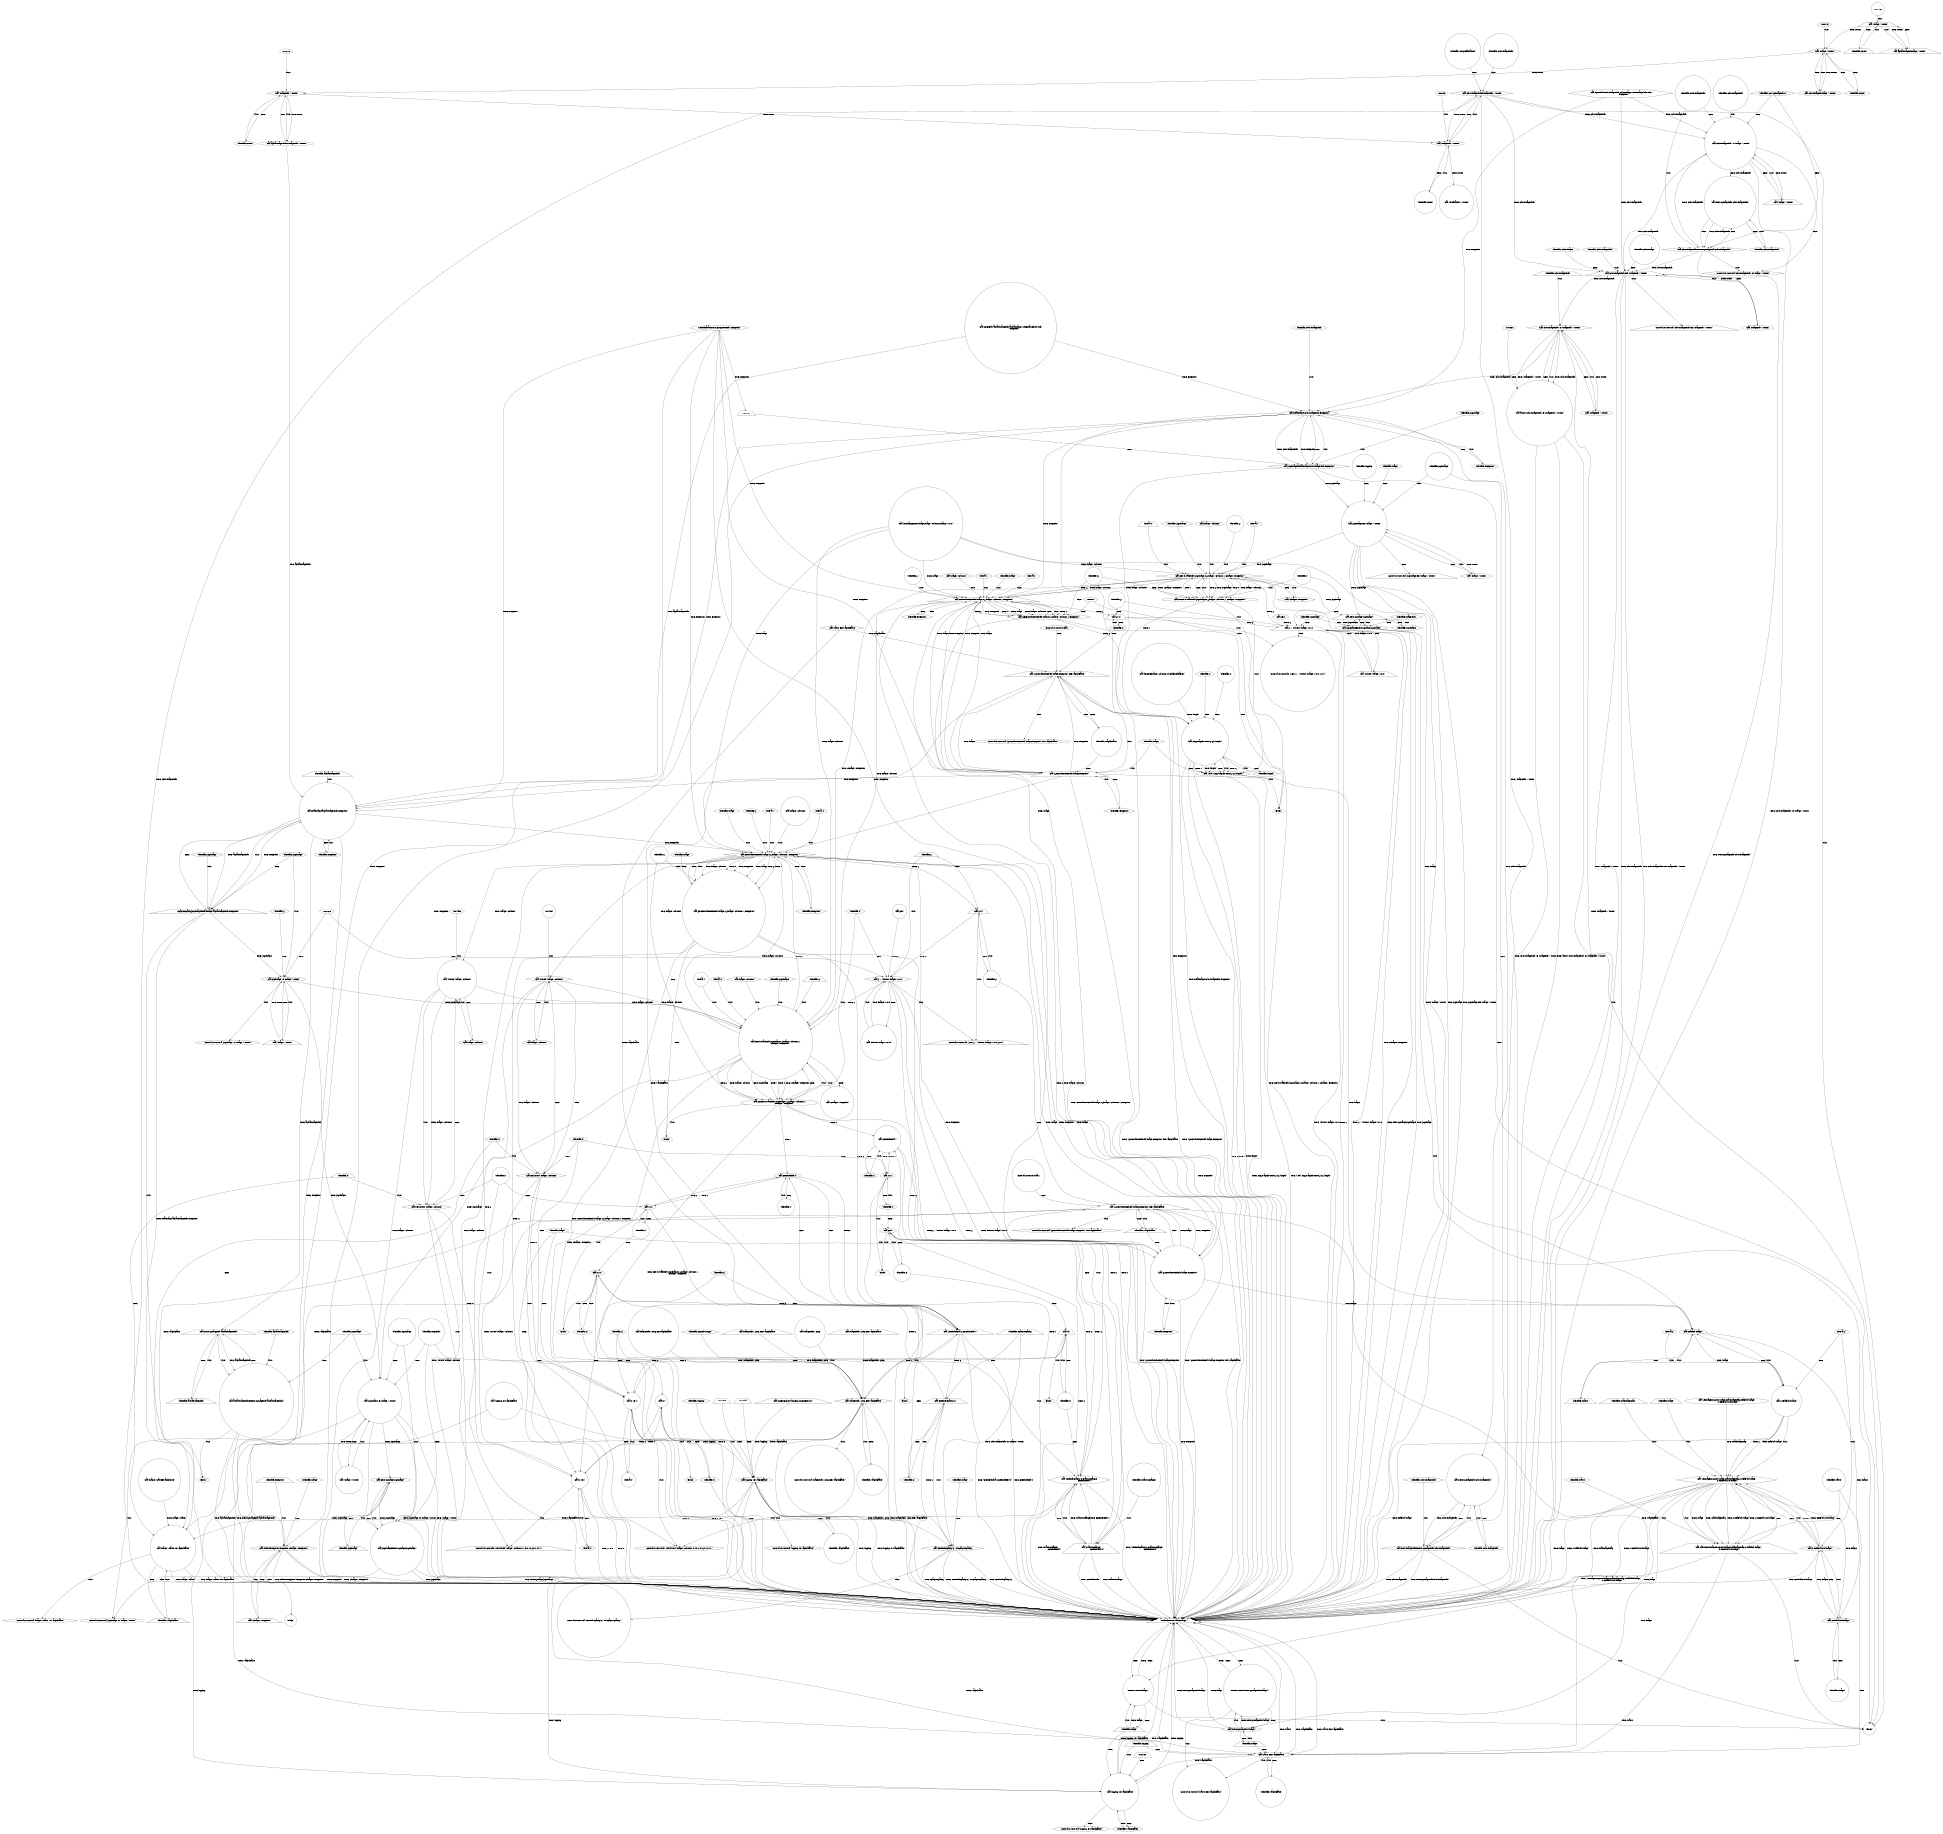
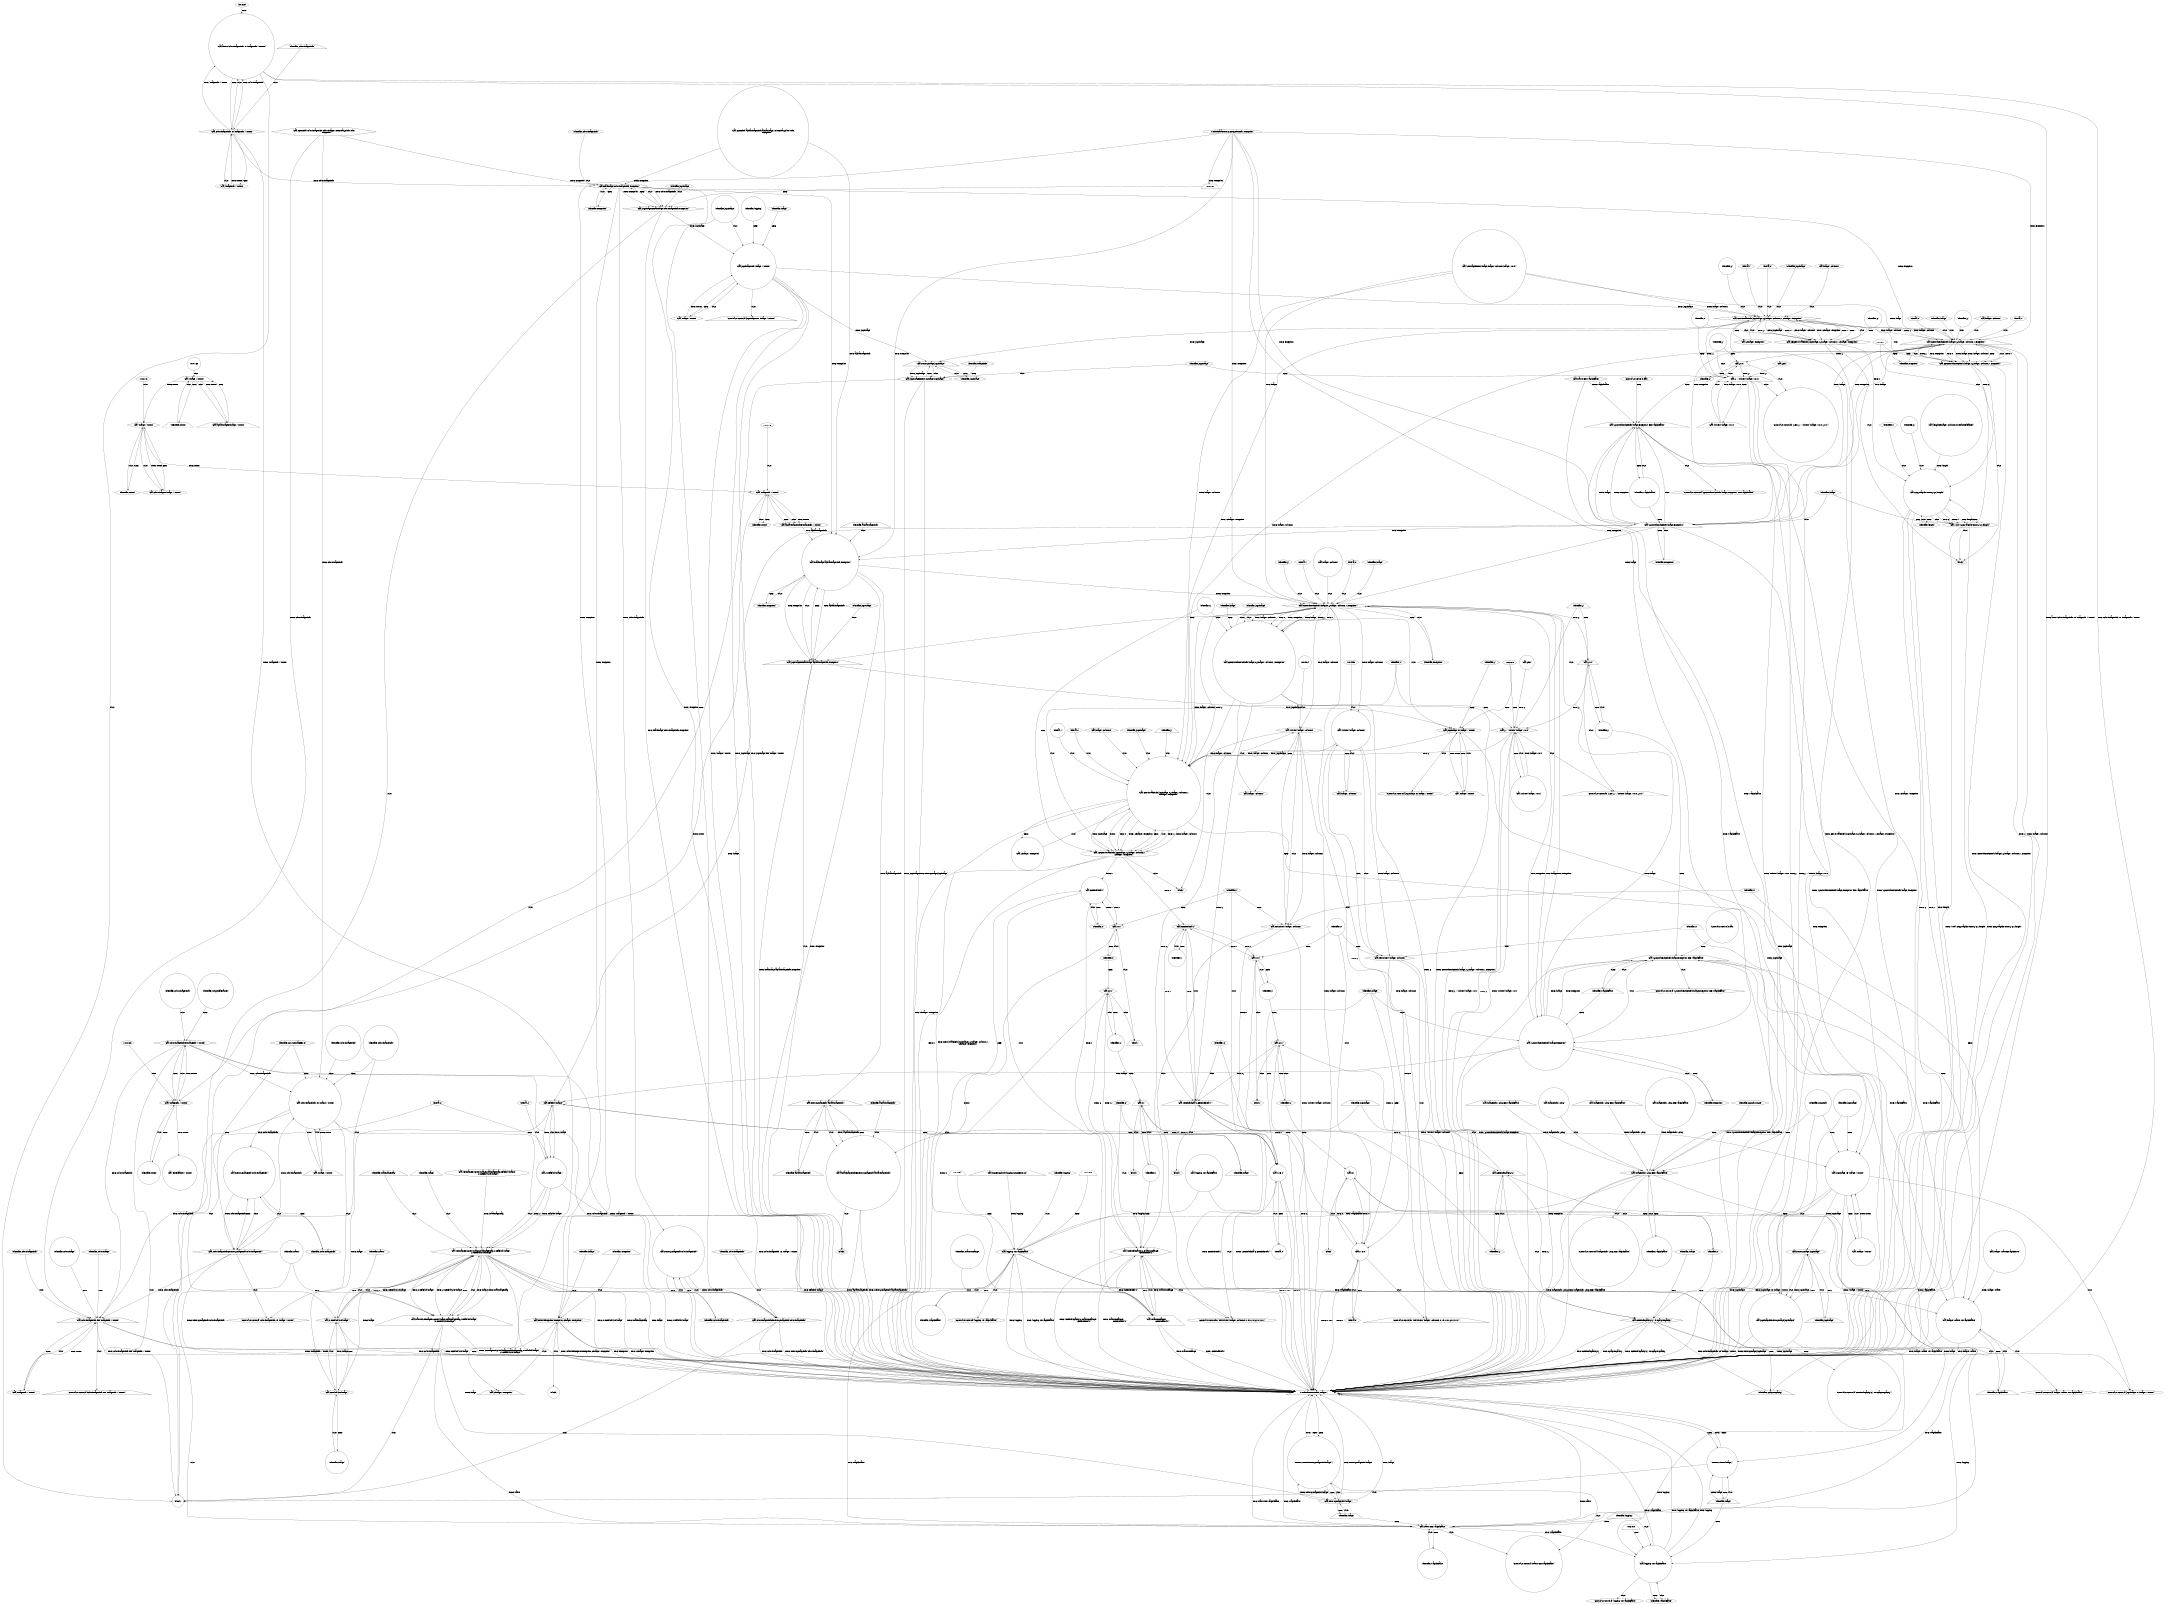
edge "(Call,color_image_info == (ImageInfo *) NULL)" -> "(Call,color_image_info != (ImageInfo *) NULL)": removed, label "DDG: color_image_info"
edge "(Call,jng_image == (Image *) NULL)" -> "(ControlStructure,if (jng_image == (Image *) NULL))": label "CFG: " -> "AST: "
edge "(Call,SetImageExtent(image,image->columns,image->rows))" -> "(Call,TellBlob(image))": removed, label "DDG: image"
node "(OpaqueOpacity,jng_image=ReadImage(alpha_image_info,exception))": label "(OpaqueOpacity,jng_image=ReadImage(alpha_image_info,exception))" -> "(Call,jng_image=ReadImage(alpha_image_info,exception))"
edge "(Call,GetPixelOpacity(q) != OpaqueOpacity)" -> "(Identifier,OpaqueOpacity)": added, label "CFG:"
edge "(Call,GetPixelOpacity(q) != OpaqueOpacity)" -> "(ControlStructure,if (GetPixelOpacity(q) != OpaqueOpacity))": label "AST: " -> "CFG: "
